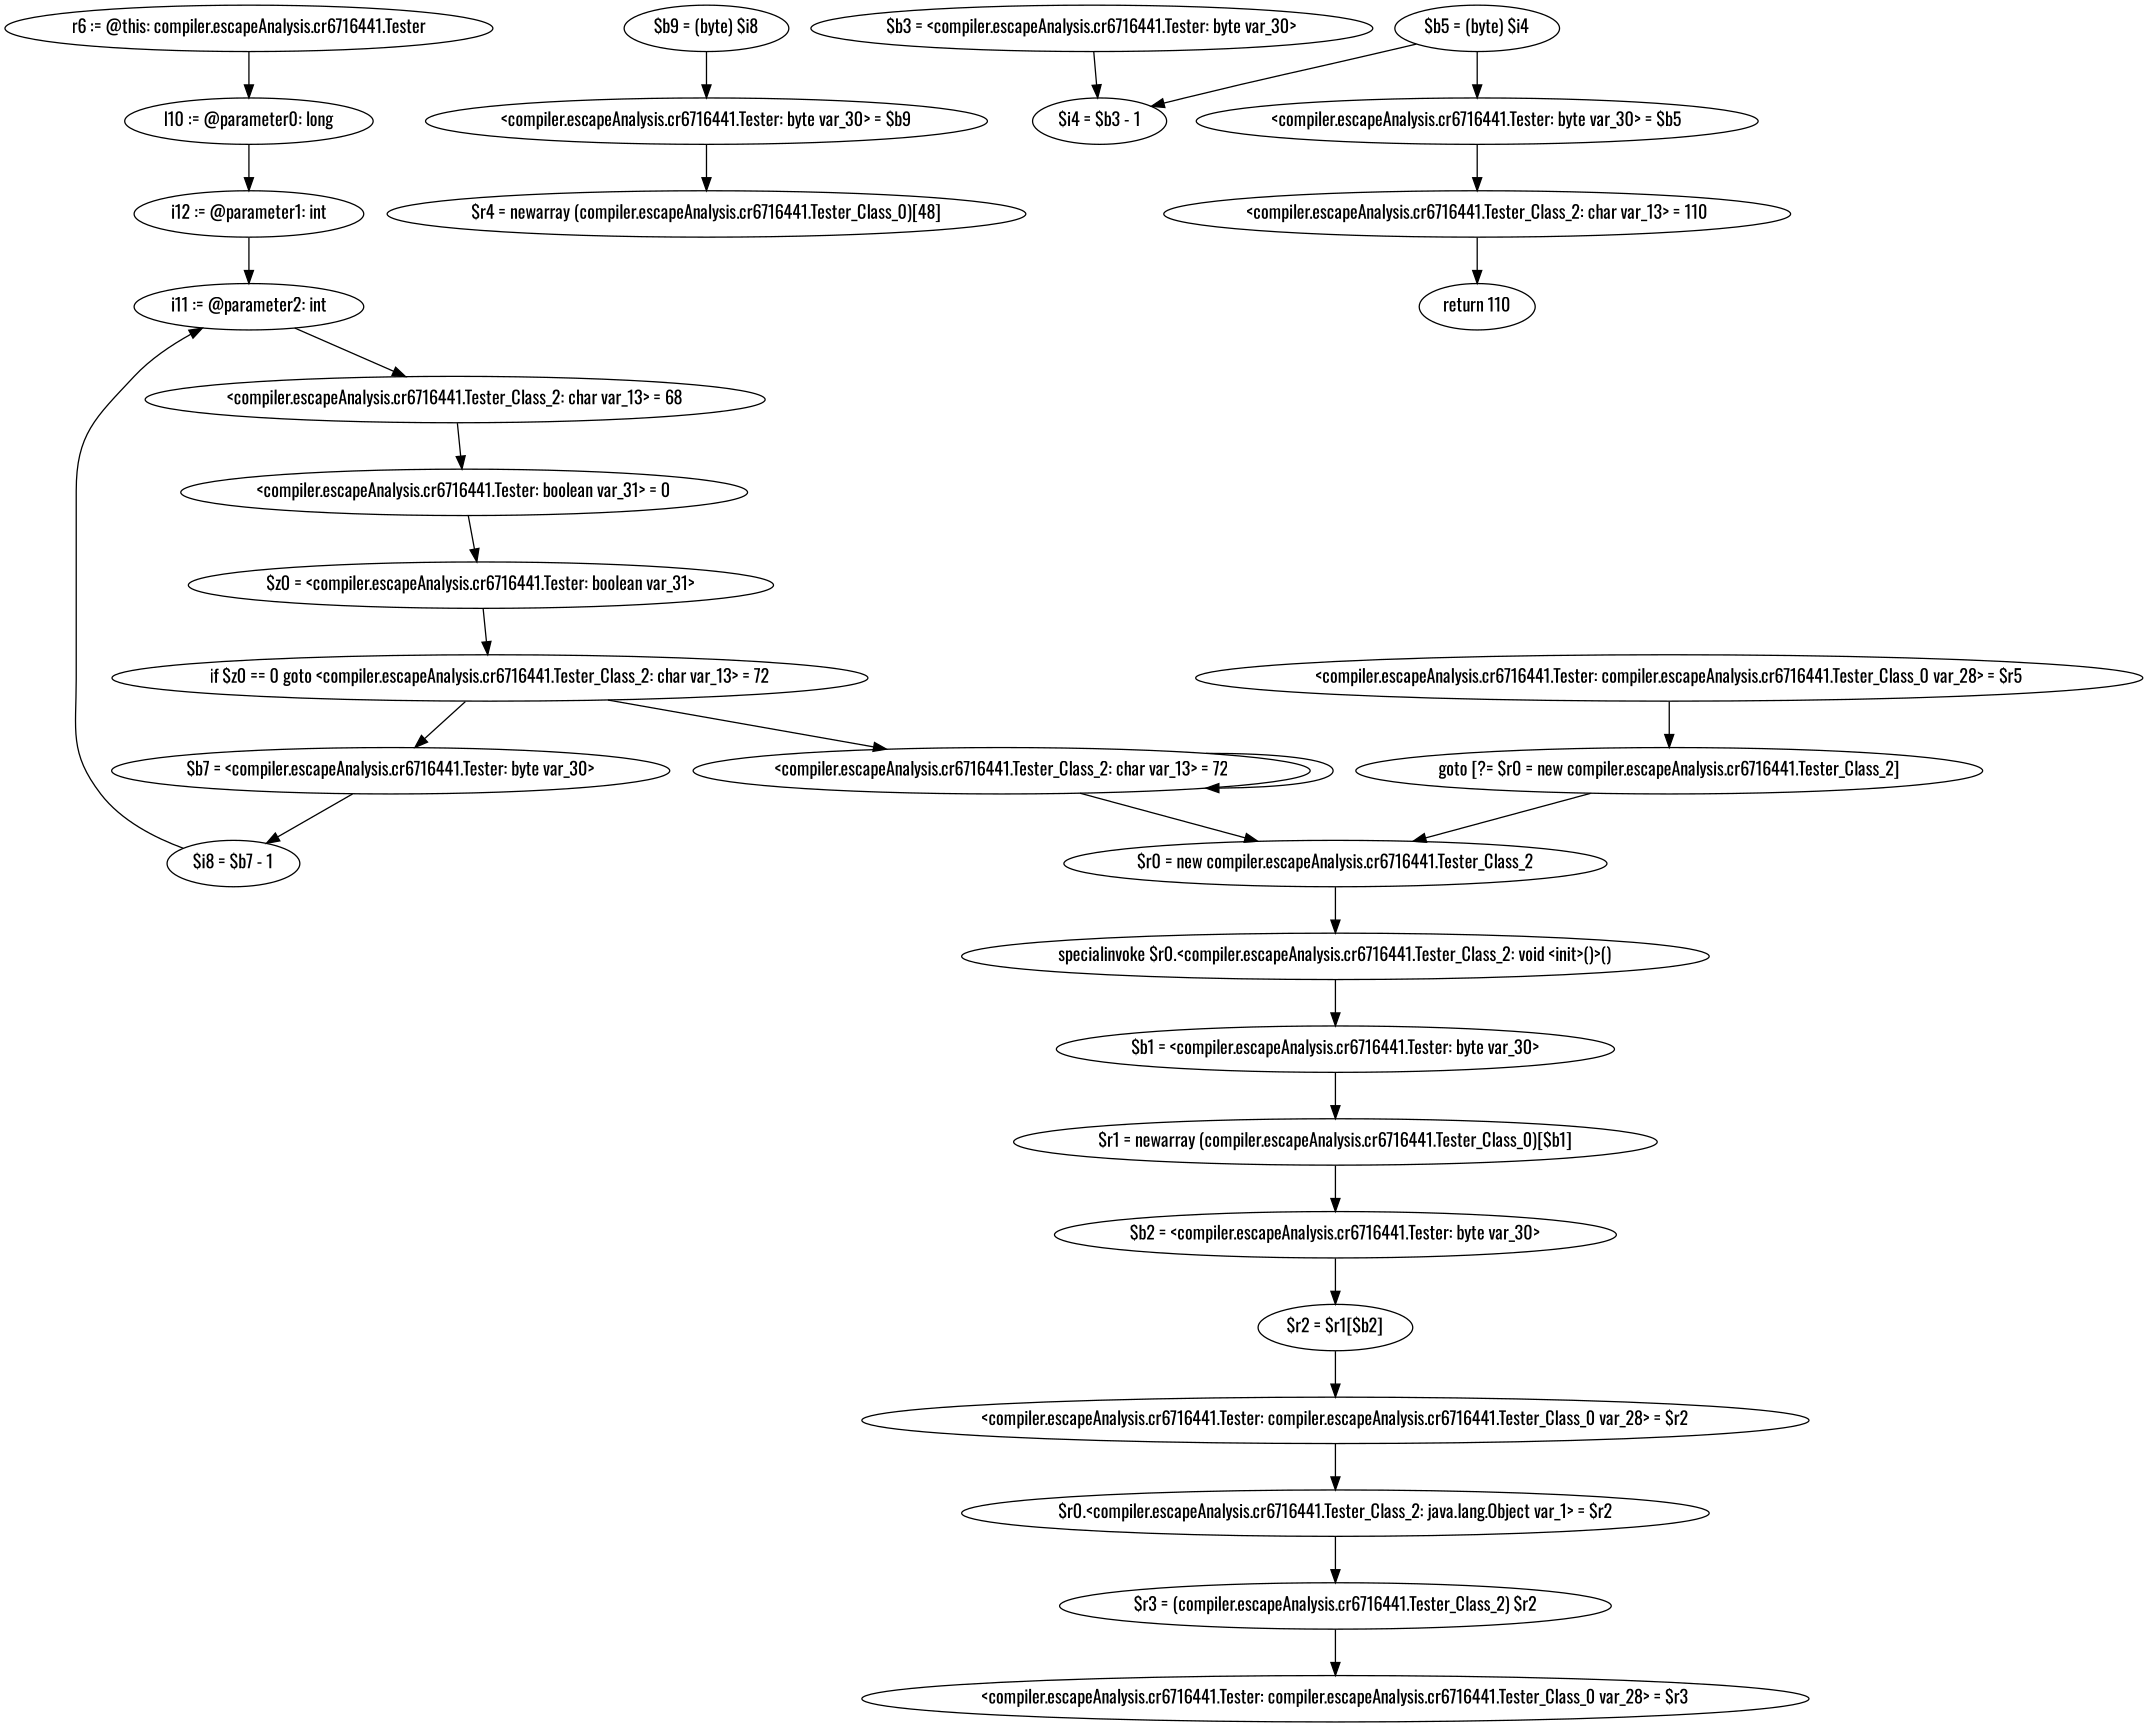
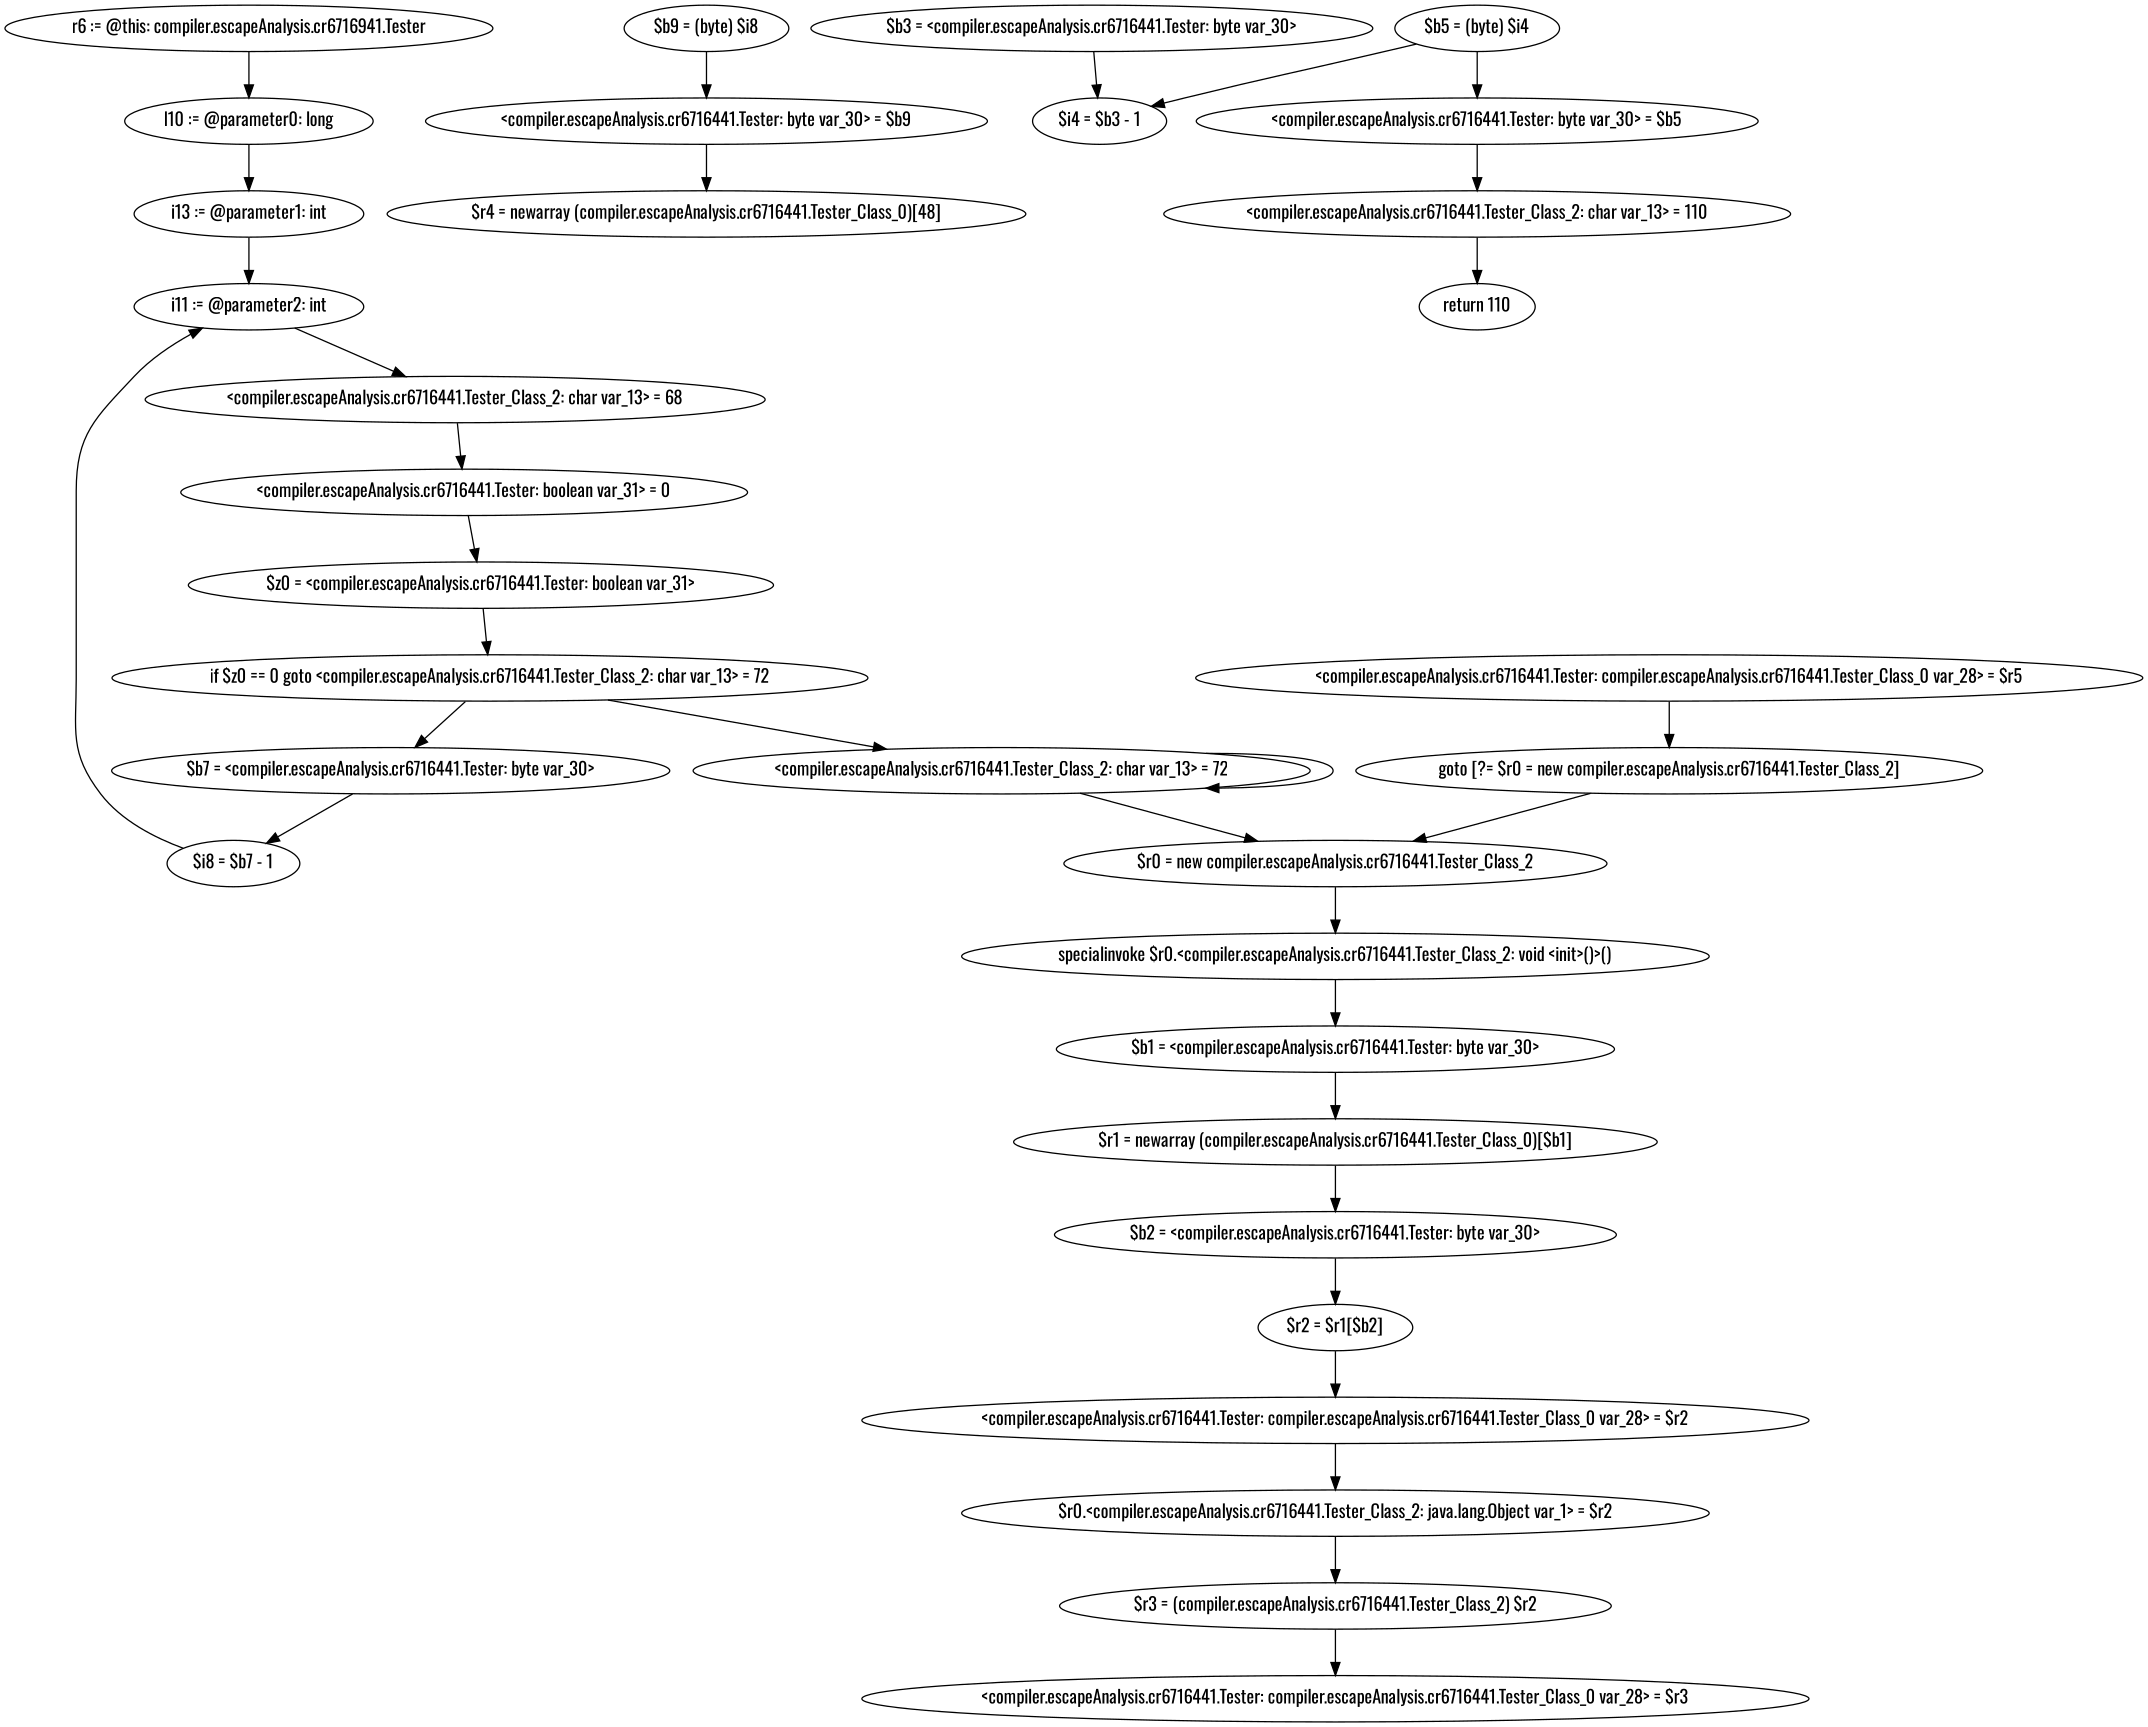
node "r6 := @this: compiler.escapeAnalysis.cr6716441.Tester": label "r6 := @this: compiler.escapeAnalysis.cr6716441.Tester" -> "r6 := @this: compiler.escapeAnalysis.cr6716941.Tester"
node "i12 := @parameter1: int": label "i12 := @parameter1: int" -> "i13 := @parameter1: int"
